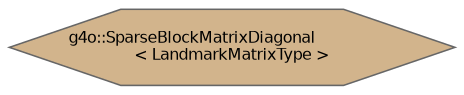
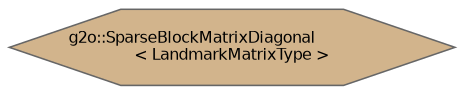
node "g4o::SparseBlockMatrixDiagonal < LandmarkMatrixType >": label "g4o::SparseBlockMatrixDiagonal < LandmarkMatrixType >" -> "g2o::SparseBlockMatrixDiagonal < LandmarkMatrixType >"
